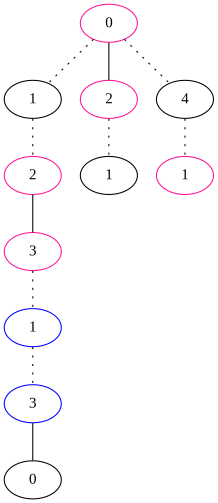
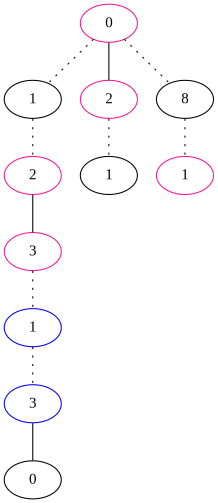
node "4": label "4" -> "8"
